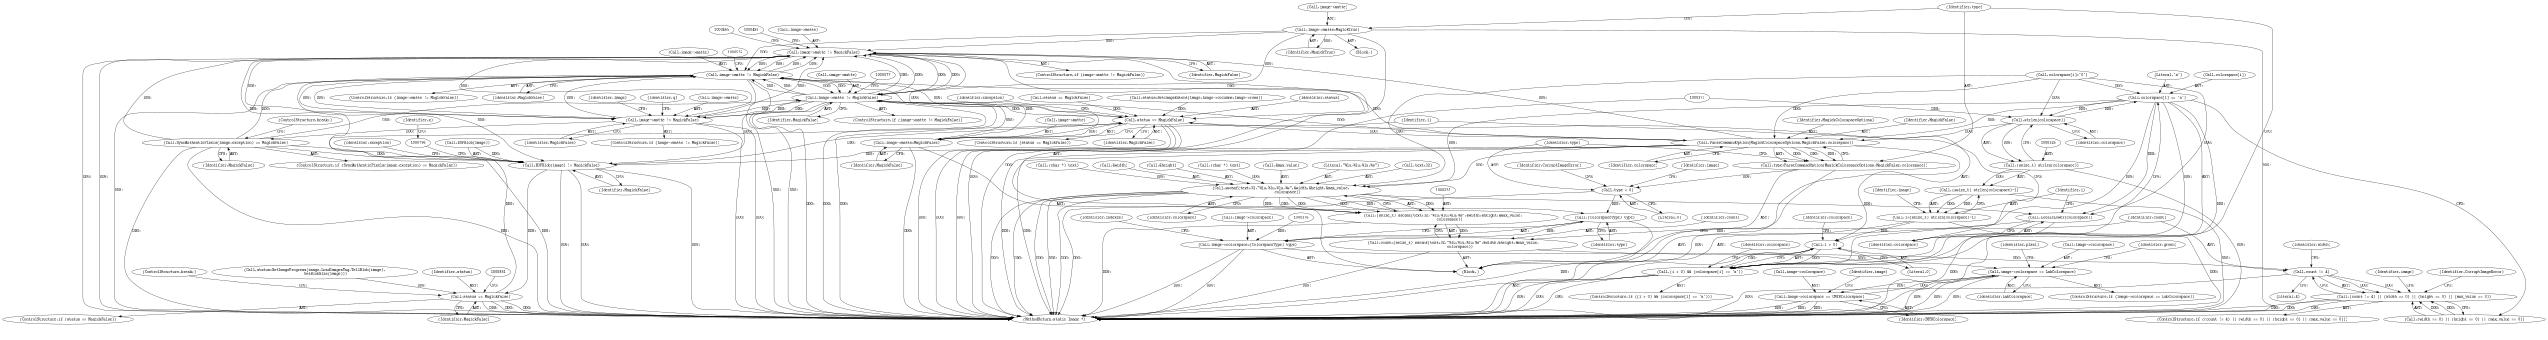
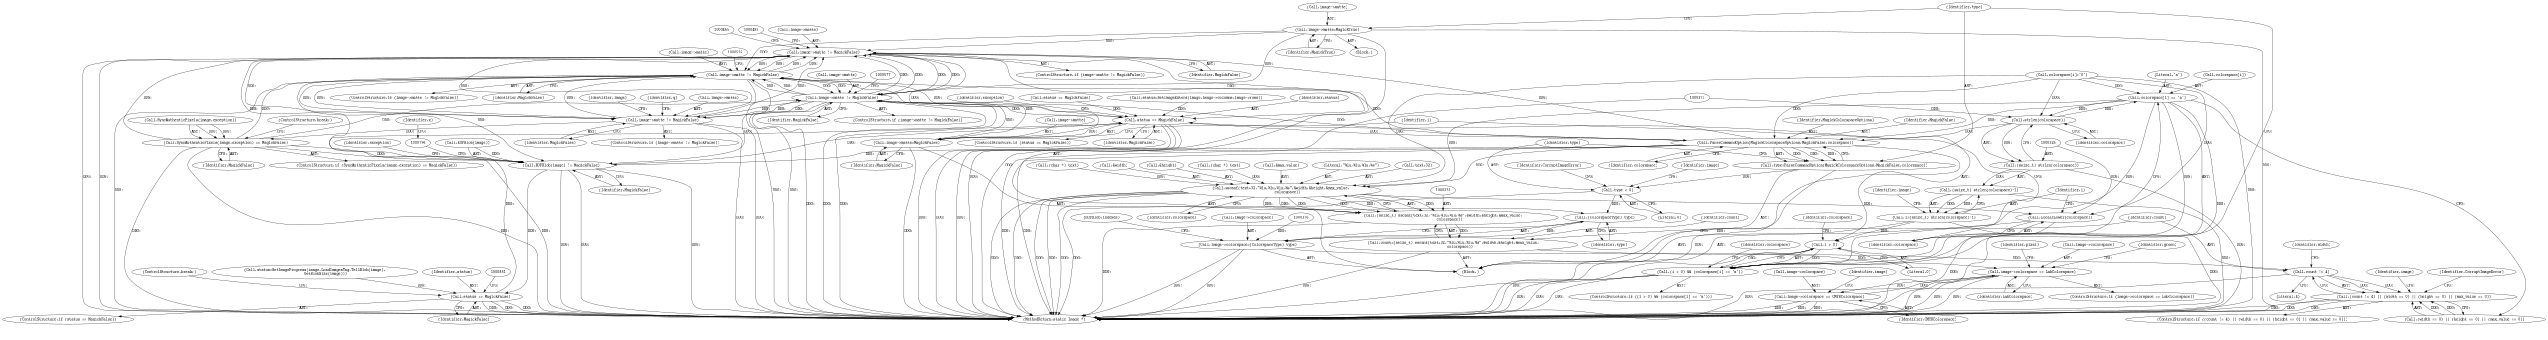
edge "(Call,image->matte=MagickTrue)" -> "(Identifier,MagickTrue)": label "DDG: " -> "CFG: "
node "(Call,SyncAuthenticPixels(image,exception))": added
edge "(Call,colorspace[i] == 'a')" -> "(Call,LocaleLower(colorspace))": now "1000325" -> "(Call,LocaleLower(colorspace))"
node "(Identifier,indexes)": label "(Identifier,indexes)" -> "(EOFBlob,indexes)"
edge "(Call,i > 0)" -> "(MethodReturn,static Image *)": label "AST: " -> "DDG: "
edge "(Call,(ColorspaceType) type)" -> "(MethodReturn,static Image *)": now "(Call,colorspace[i]='0')" -> "(MethodReturn,static Image *)"
